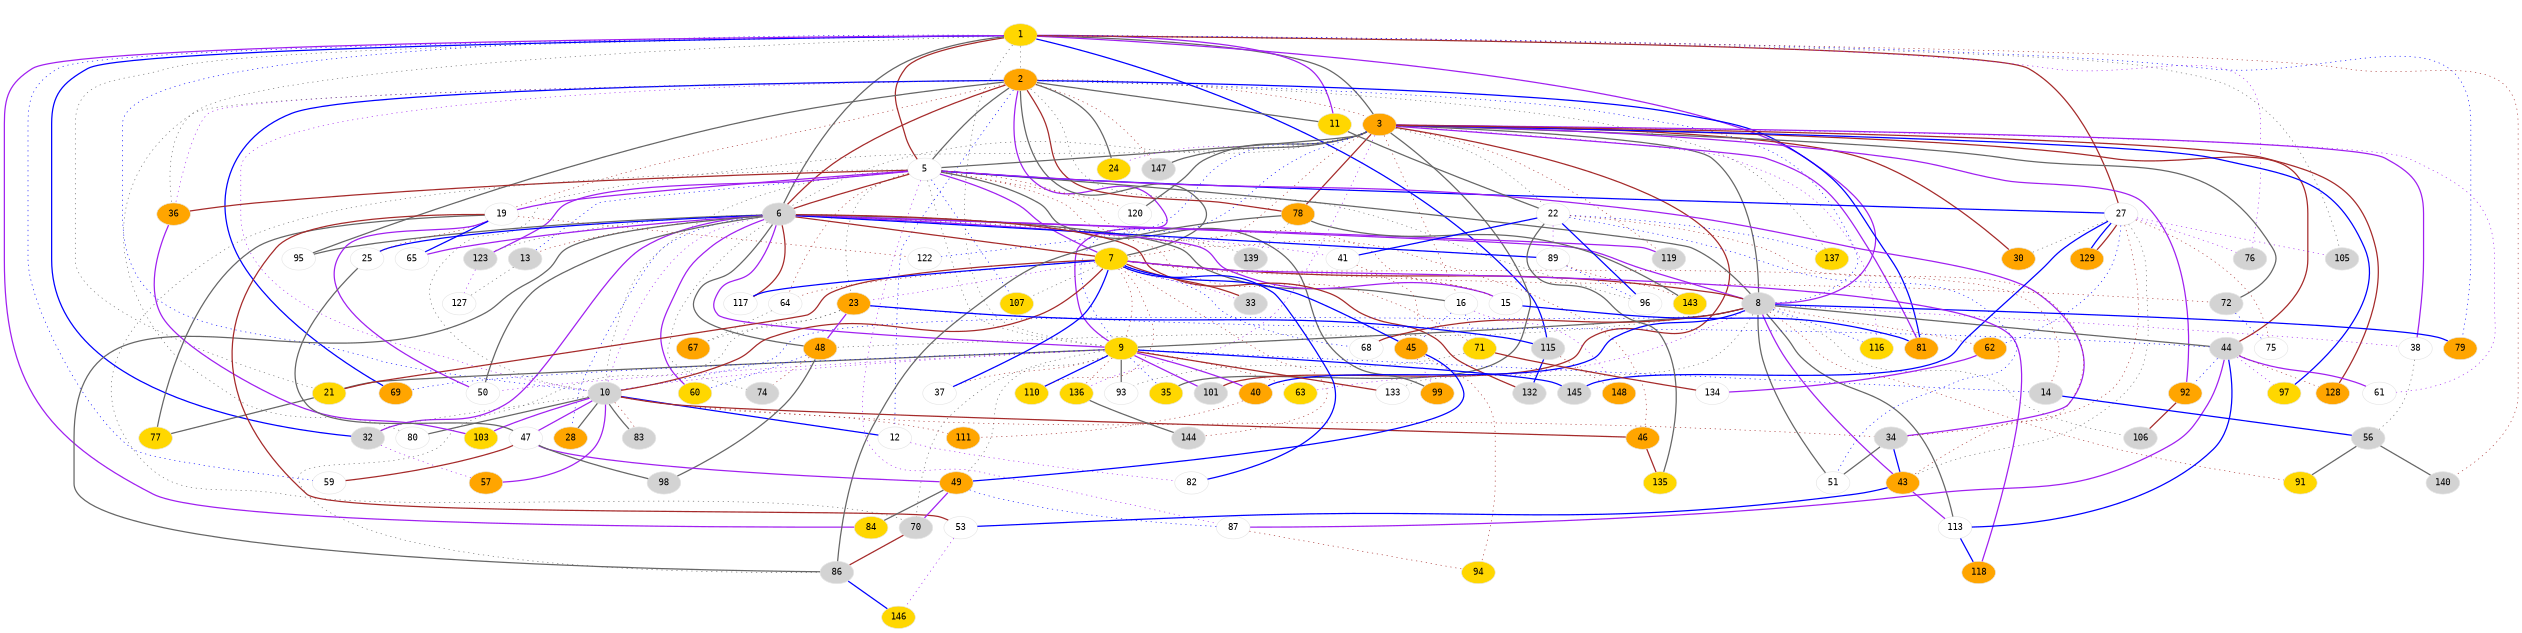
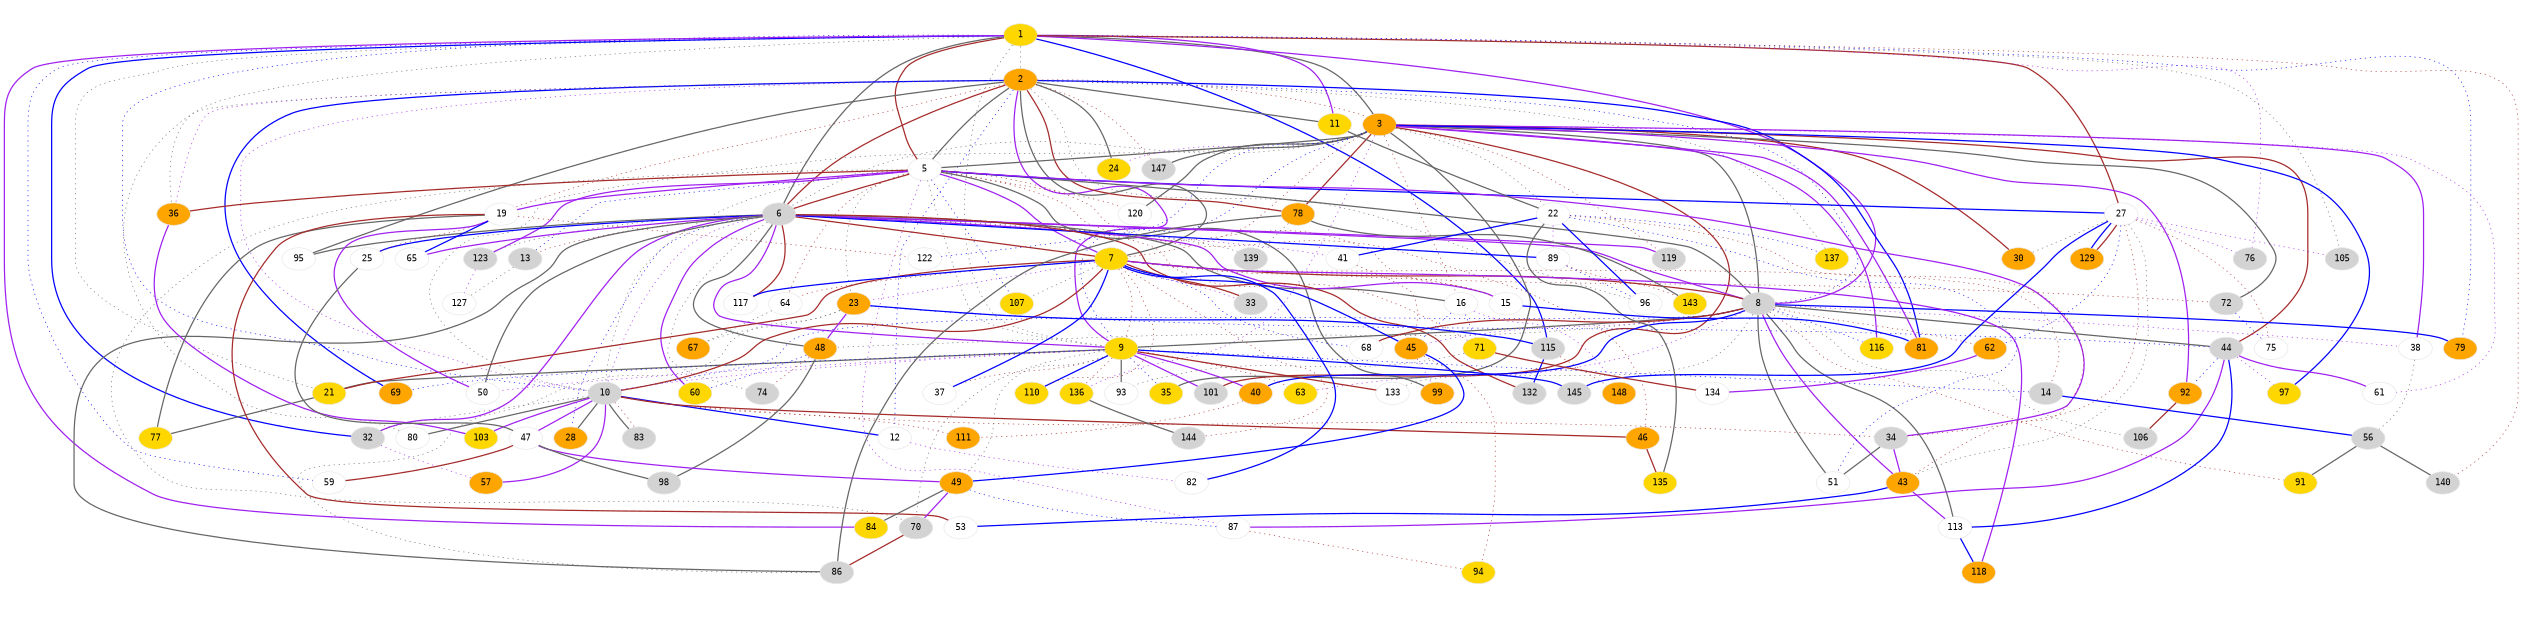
edge "3" -- "116": style dotted -> bold
edge "8" -- "45": added
node "128": removed
edge "34" -- "43": color blue -> purple
node "146": removed
